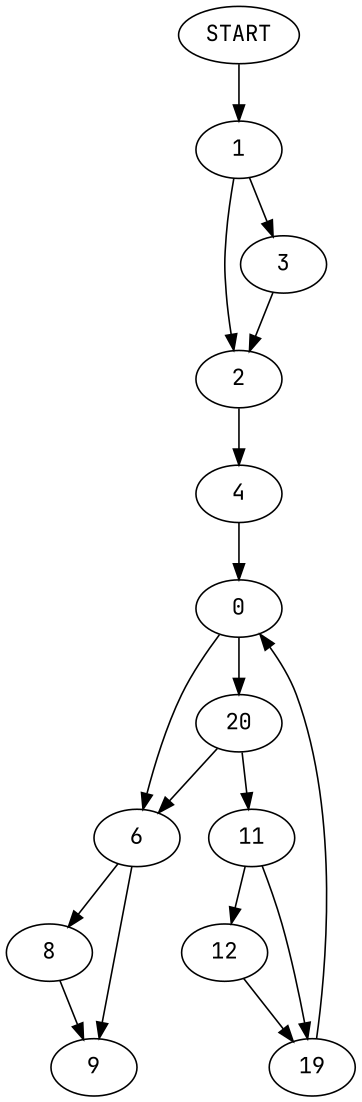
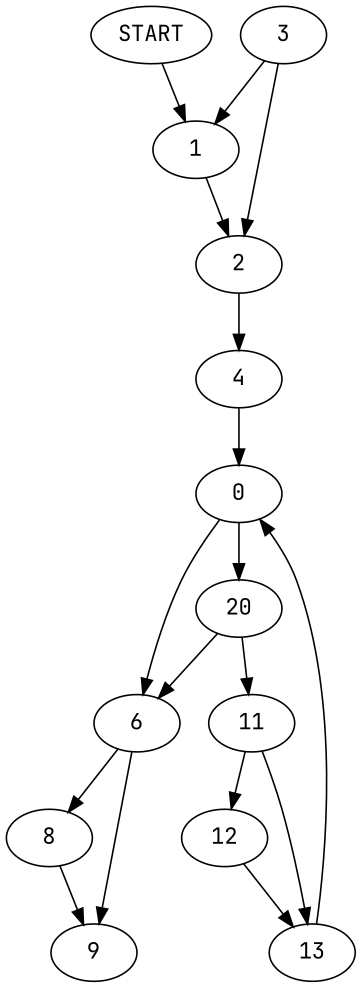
edge "1" -> "3": reversed
node "19": label "19" -> "13"
